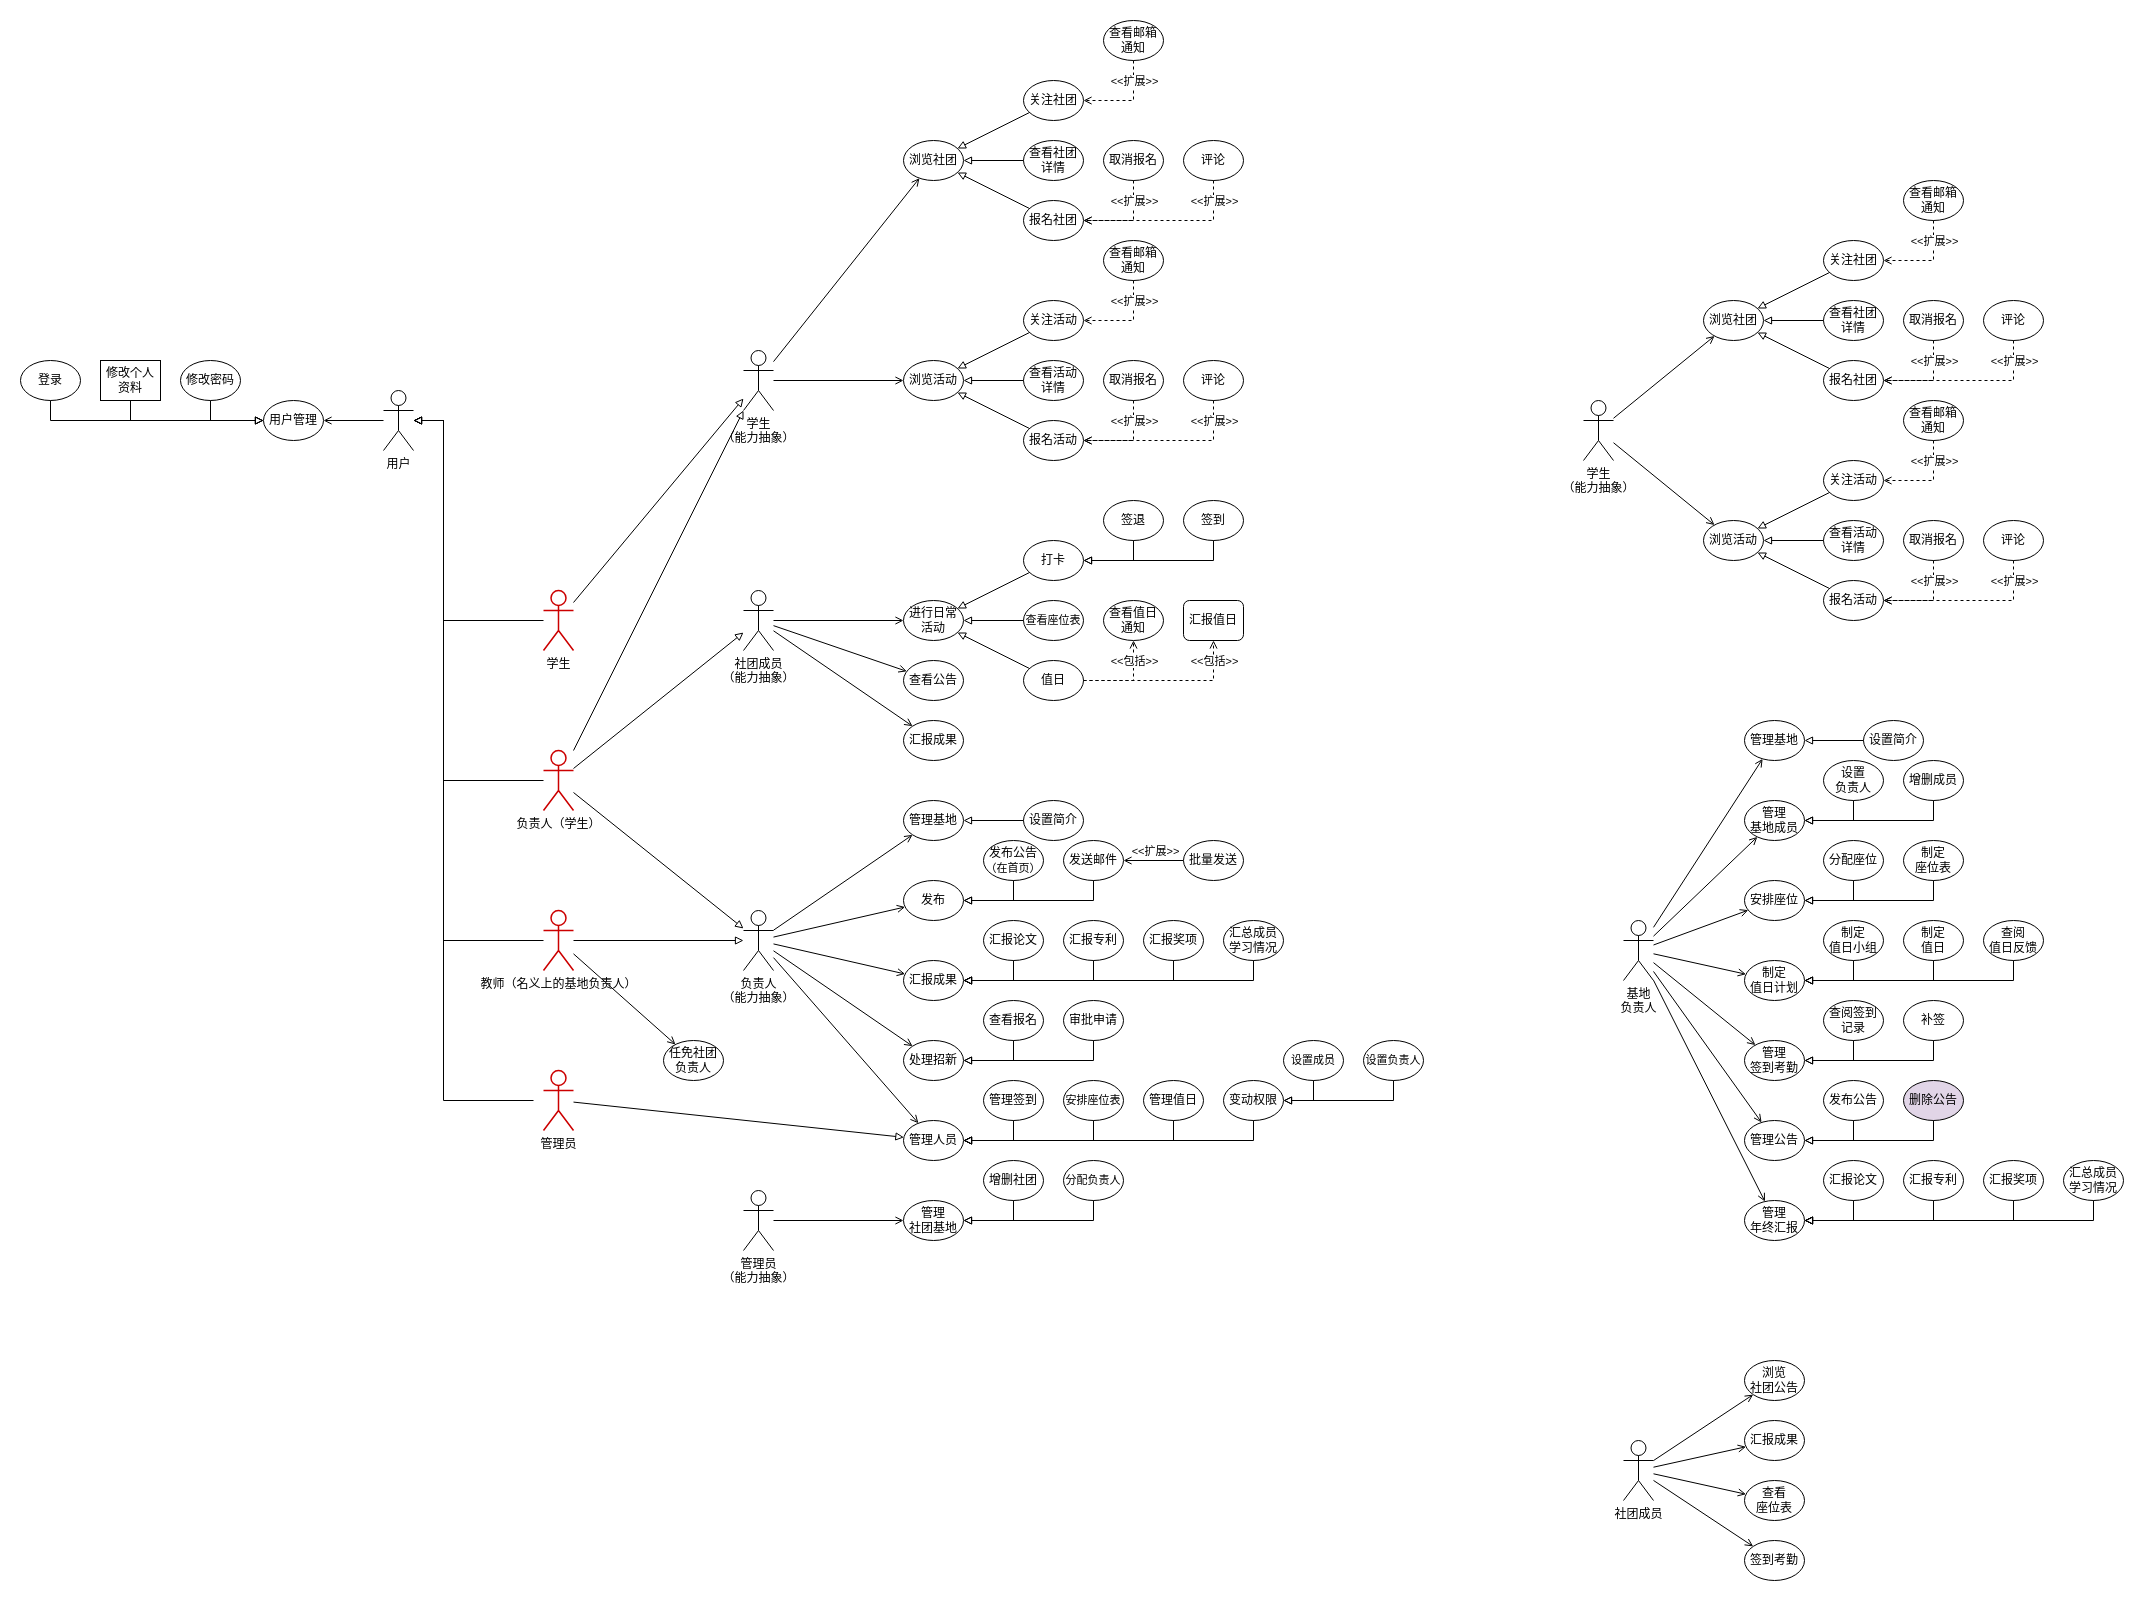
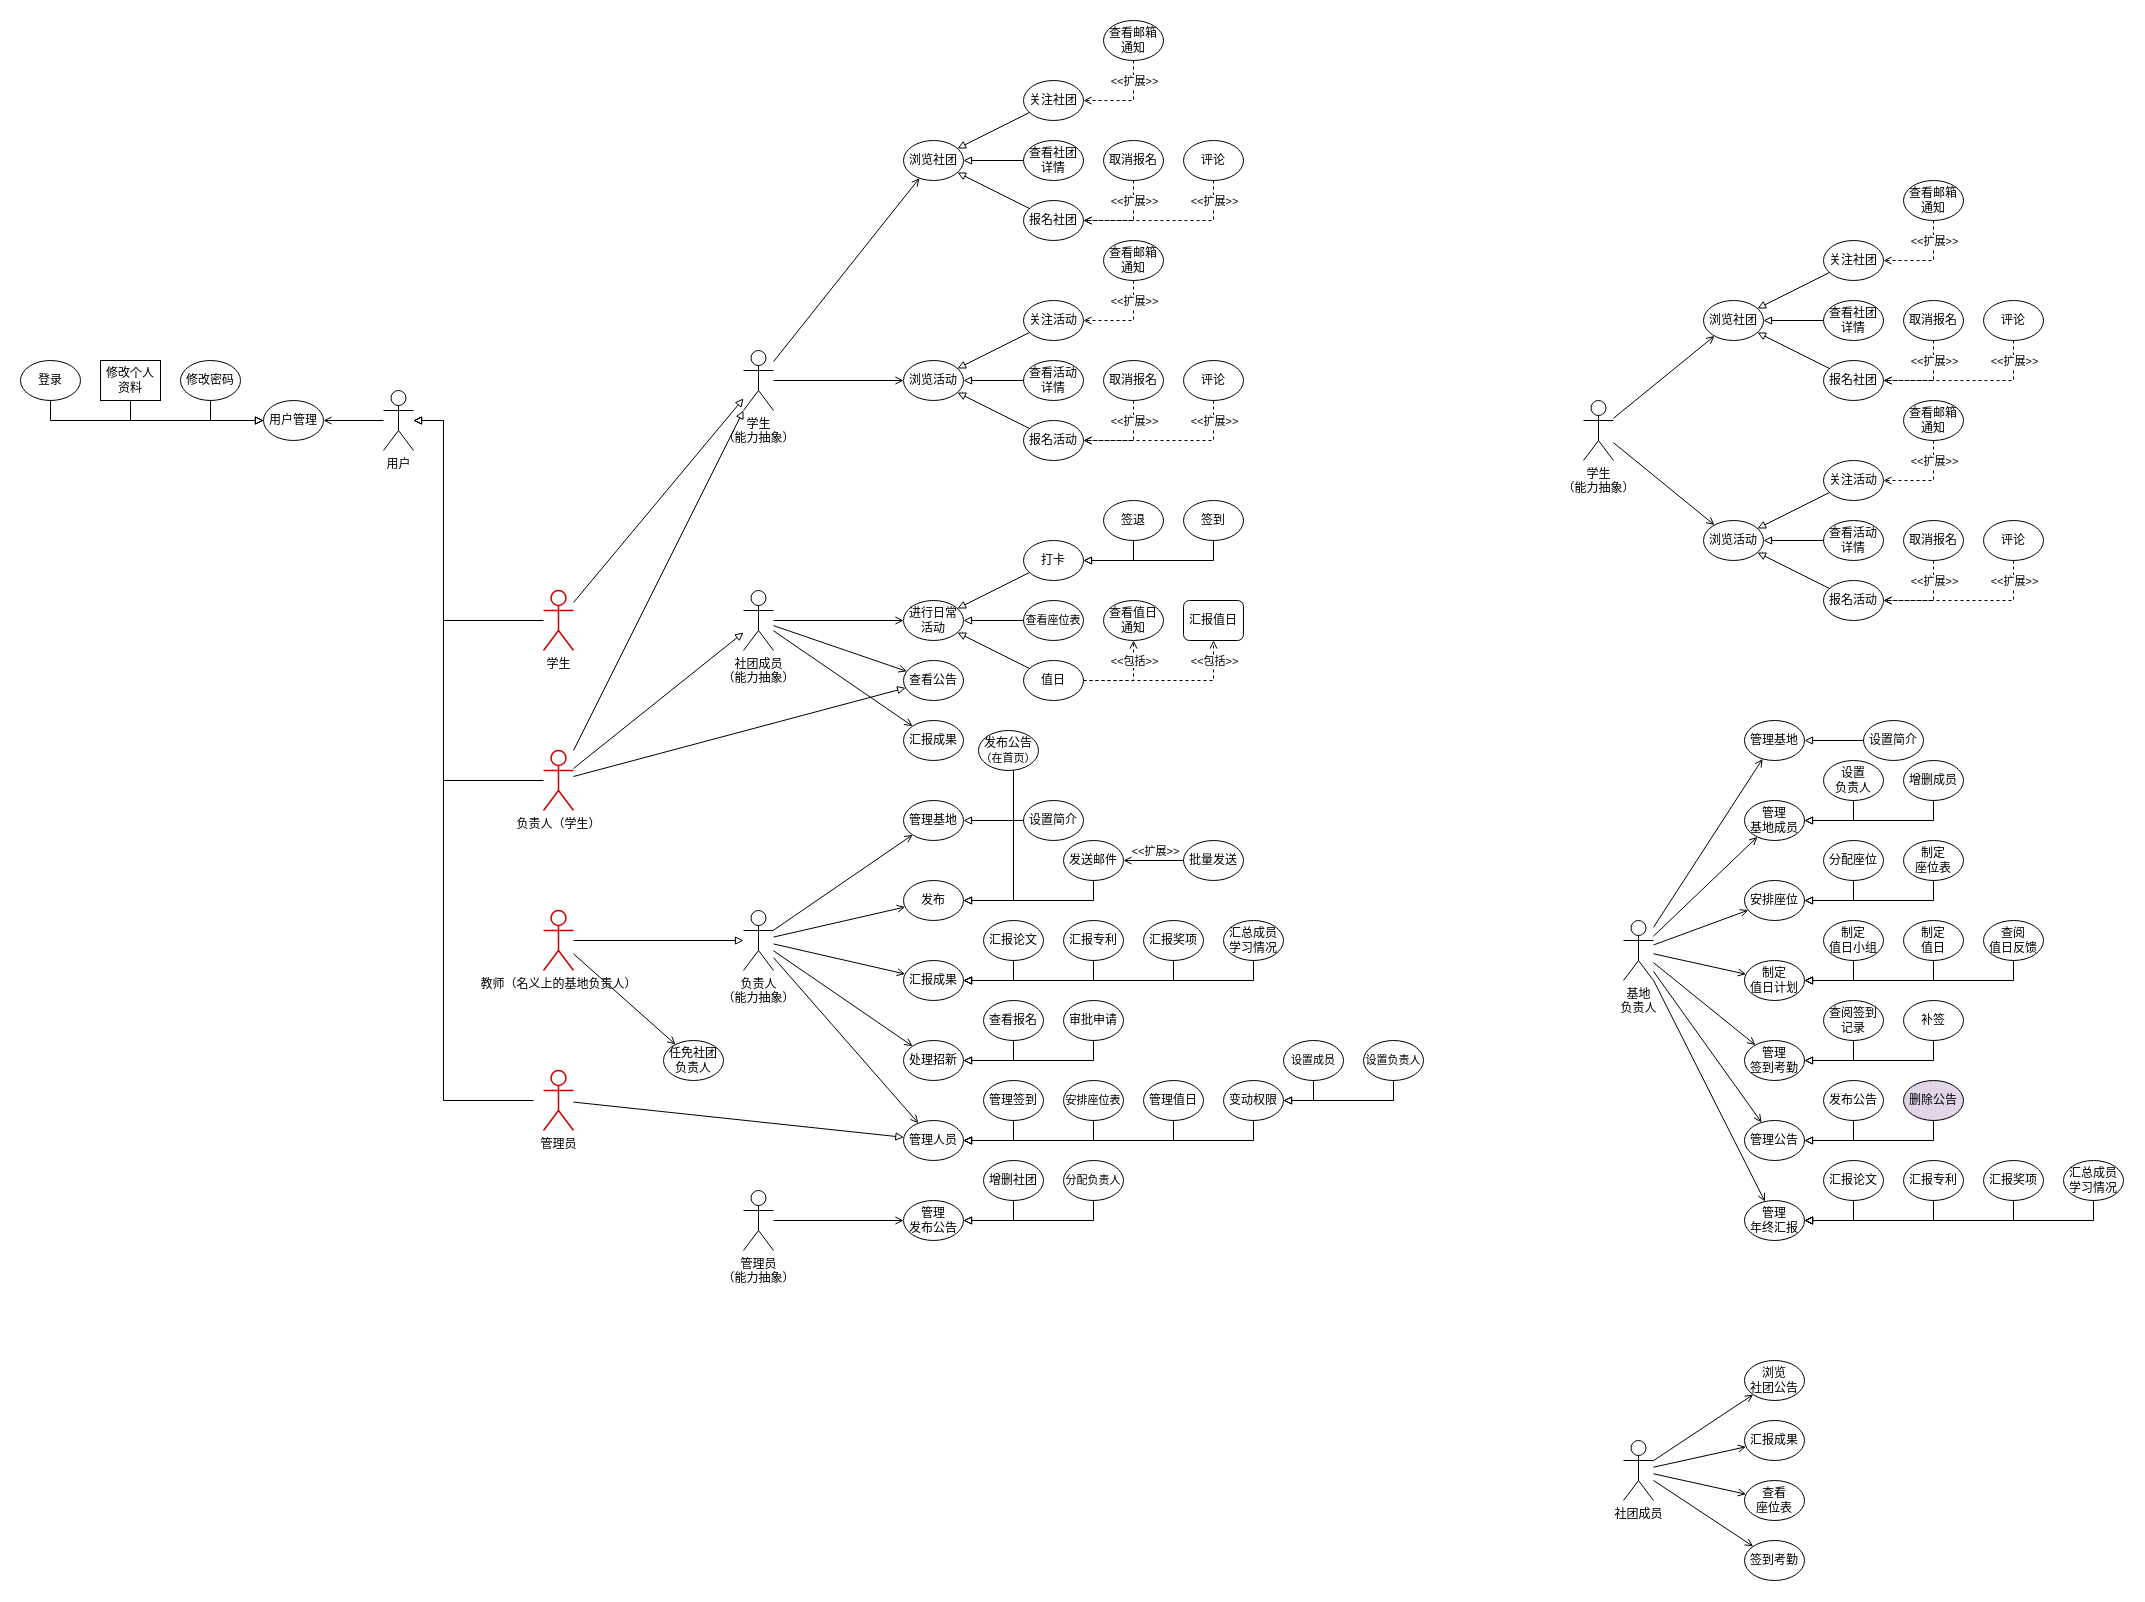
edge "负责人（学生）" -> "负责人 （能力抽象）": now "负责人（学生）" -> "查看公告"
node "发布公告 （在首页）": moved (1014, 861) -> (1009, 751)
edge "教师（名义上的基地负责人）" -> "用户": removed
node "管理 社团基地": label "管理 社团基地" -> "管理 发布公告"
